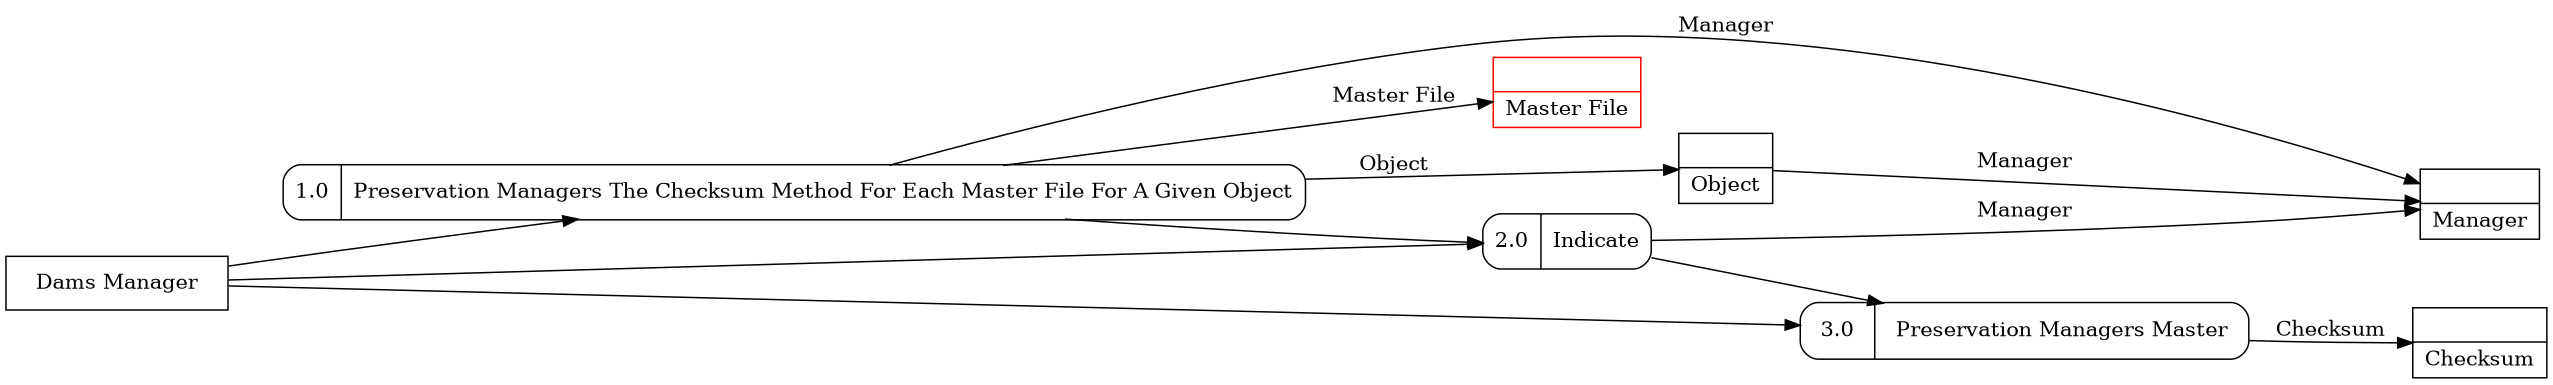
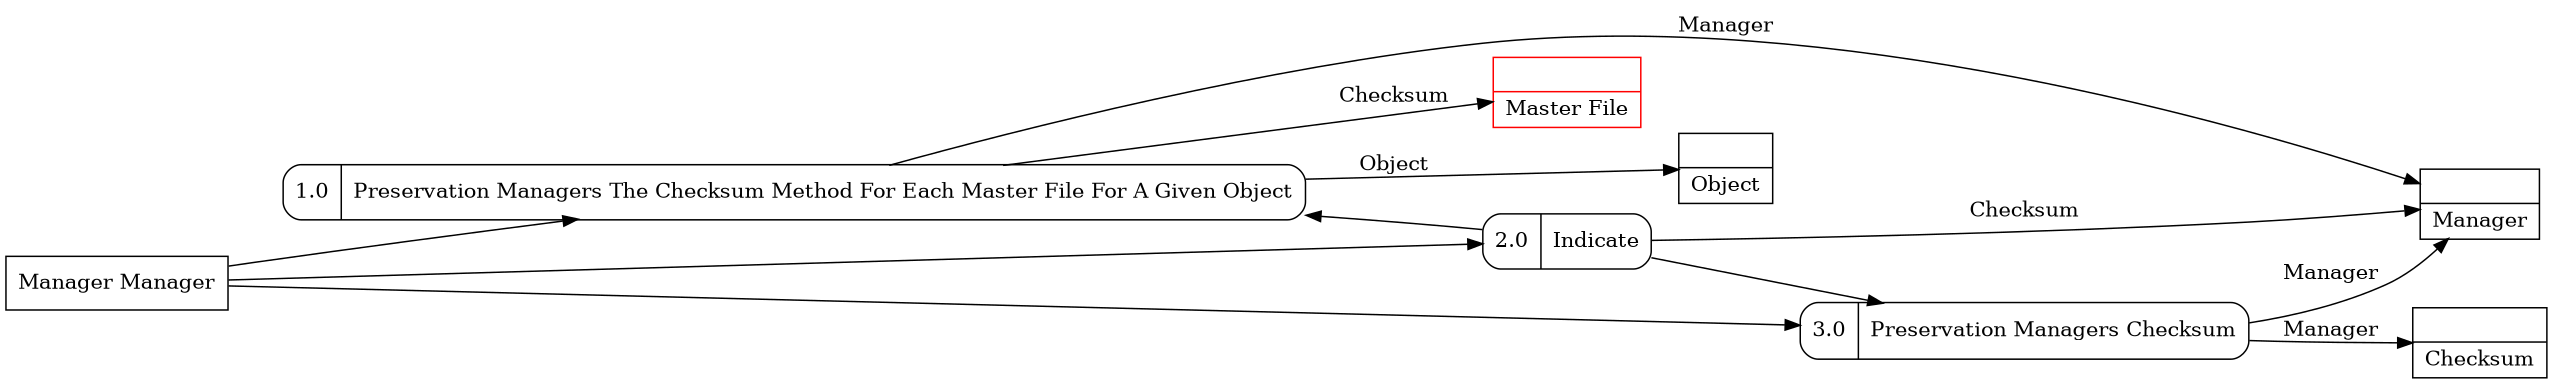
edge "1.0" -> "Master File": label "Master File" -> "Checksum"
edge "Object" -> "Manager": now "3.0" -> "Manager"
edge "2.0" -> "Manager": label "Manager" -> "Checksum"
edge "1.0" -> "2.0": reversed
node "Dams Manager": label "Dams Manager" -> "Manager Manager"
node "3.0": text "Preservation Managers Master" -> "Preservation Managers Checksum"
edge "3.0" -> "Checksum": label "Checksum" -> "Manager"
